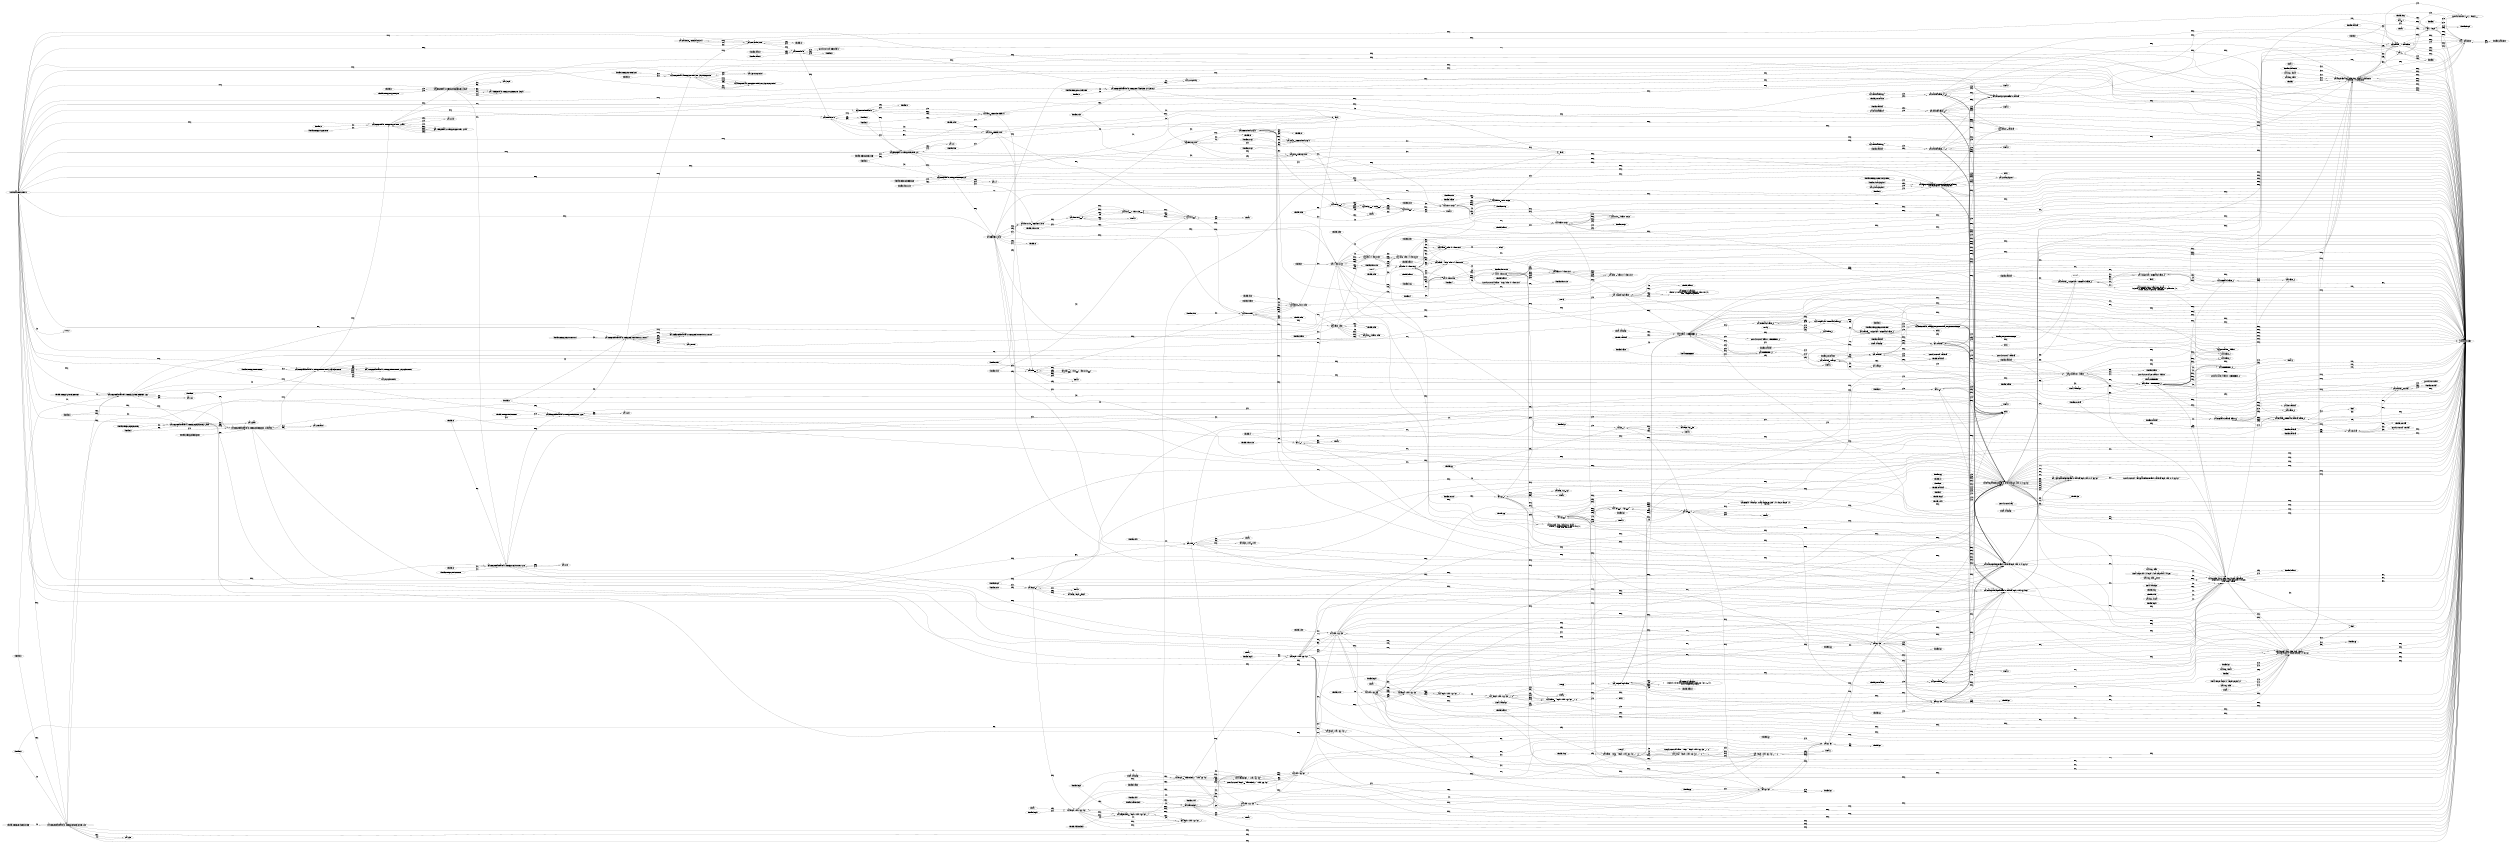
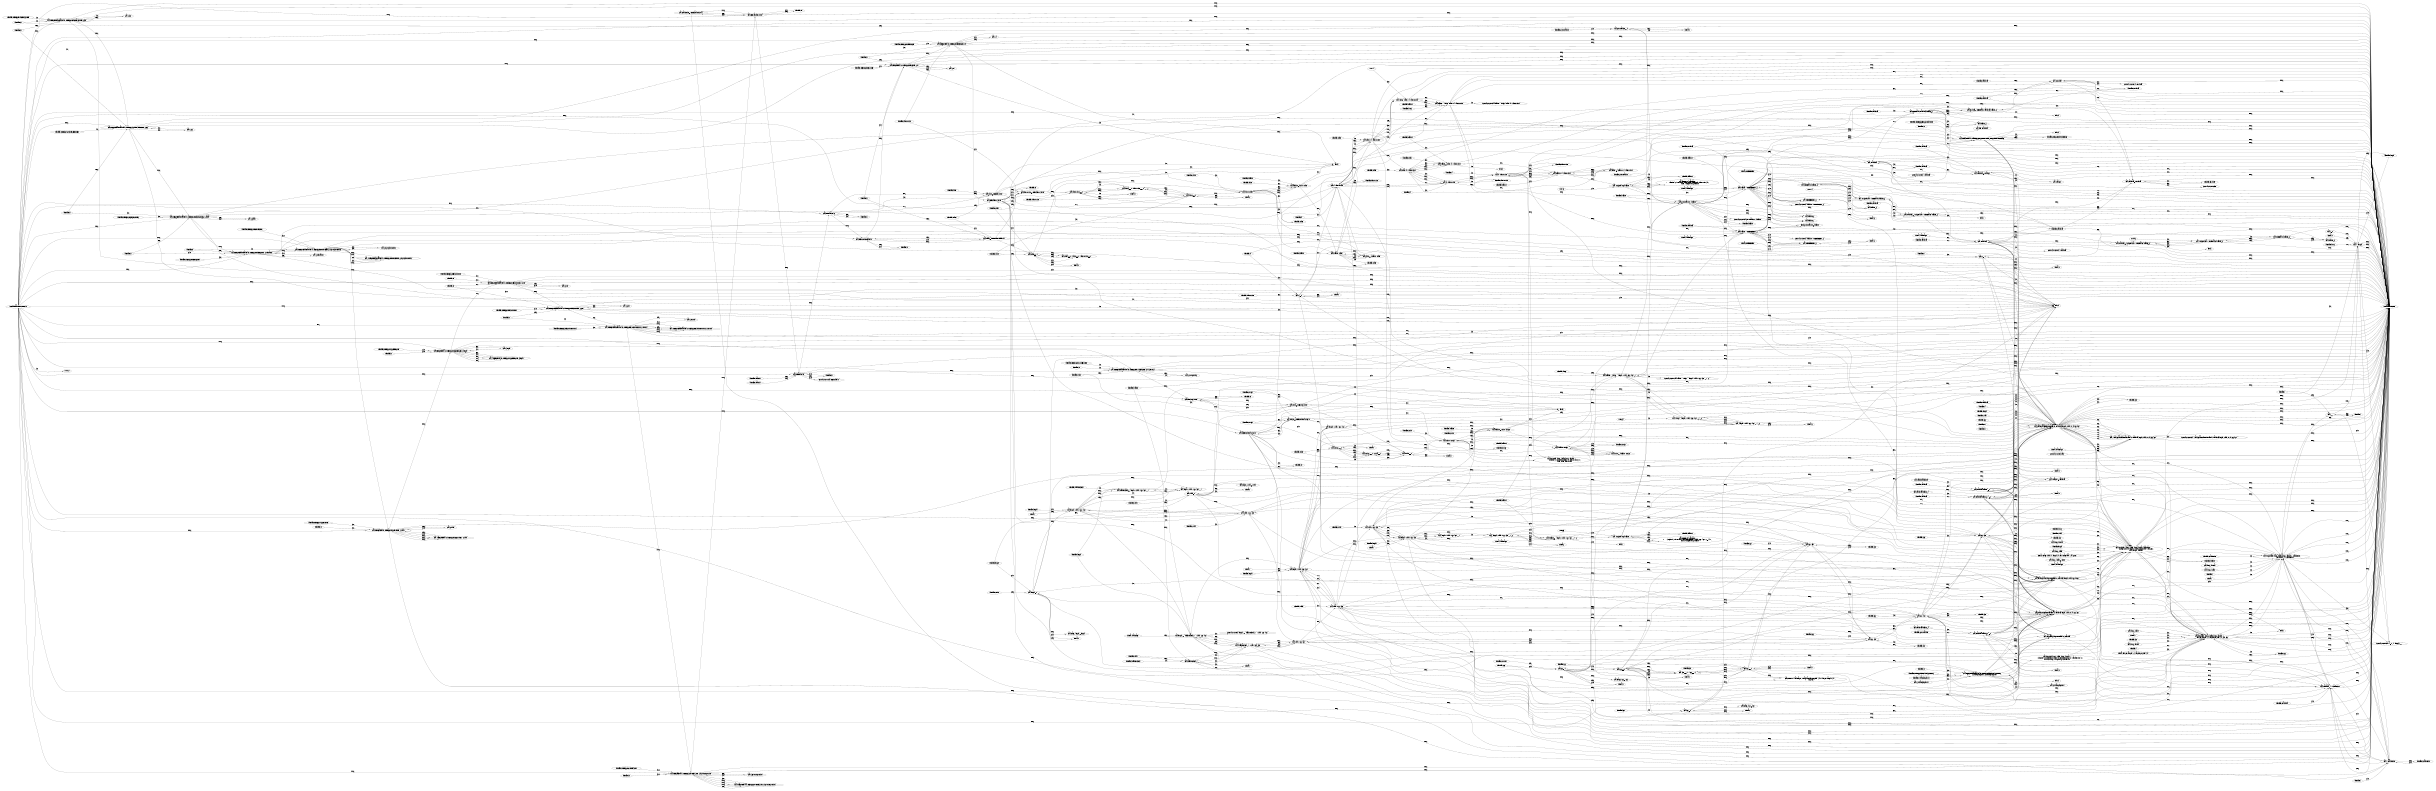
edge "(Call,buffsize < (uint32)(ntiles * tl * tile_rowsize))" -> "(Call,prev_readsize < buffsize)": added, label "DDG:"
node "(Call,prev_readsize = buffsize)": label "(Call,prev_readsize = buffsize)" -> "(Block,prev_readsize = buffsize)"
